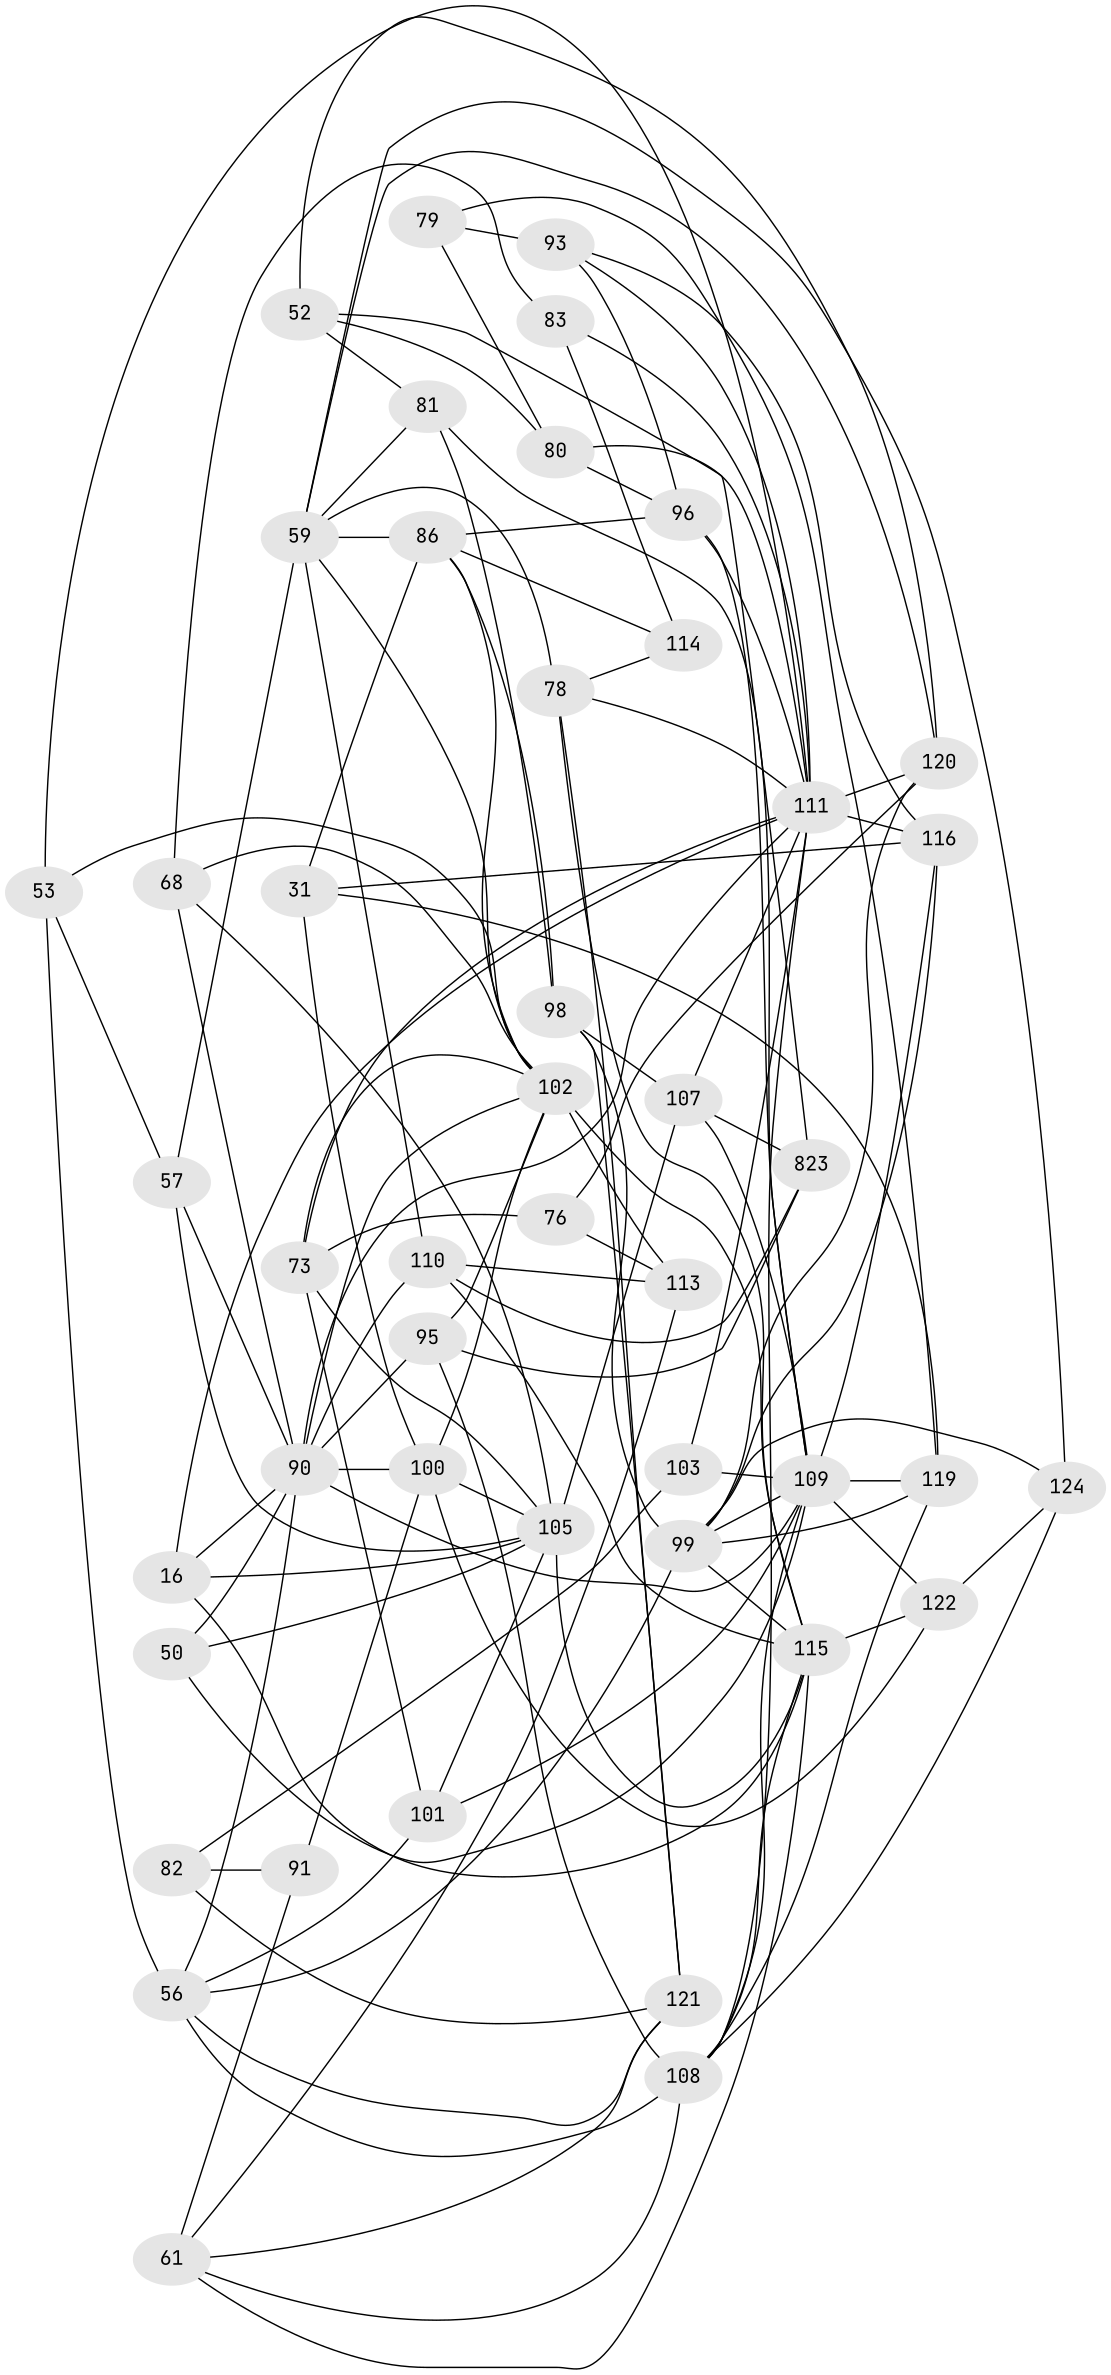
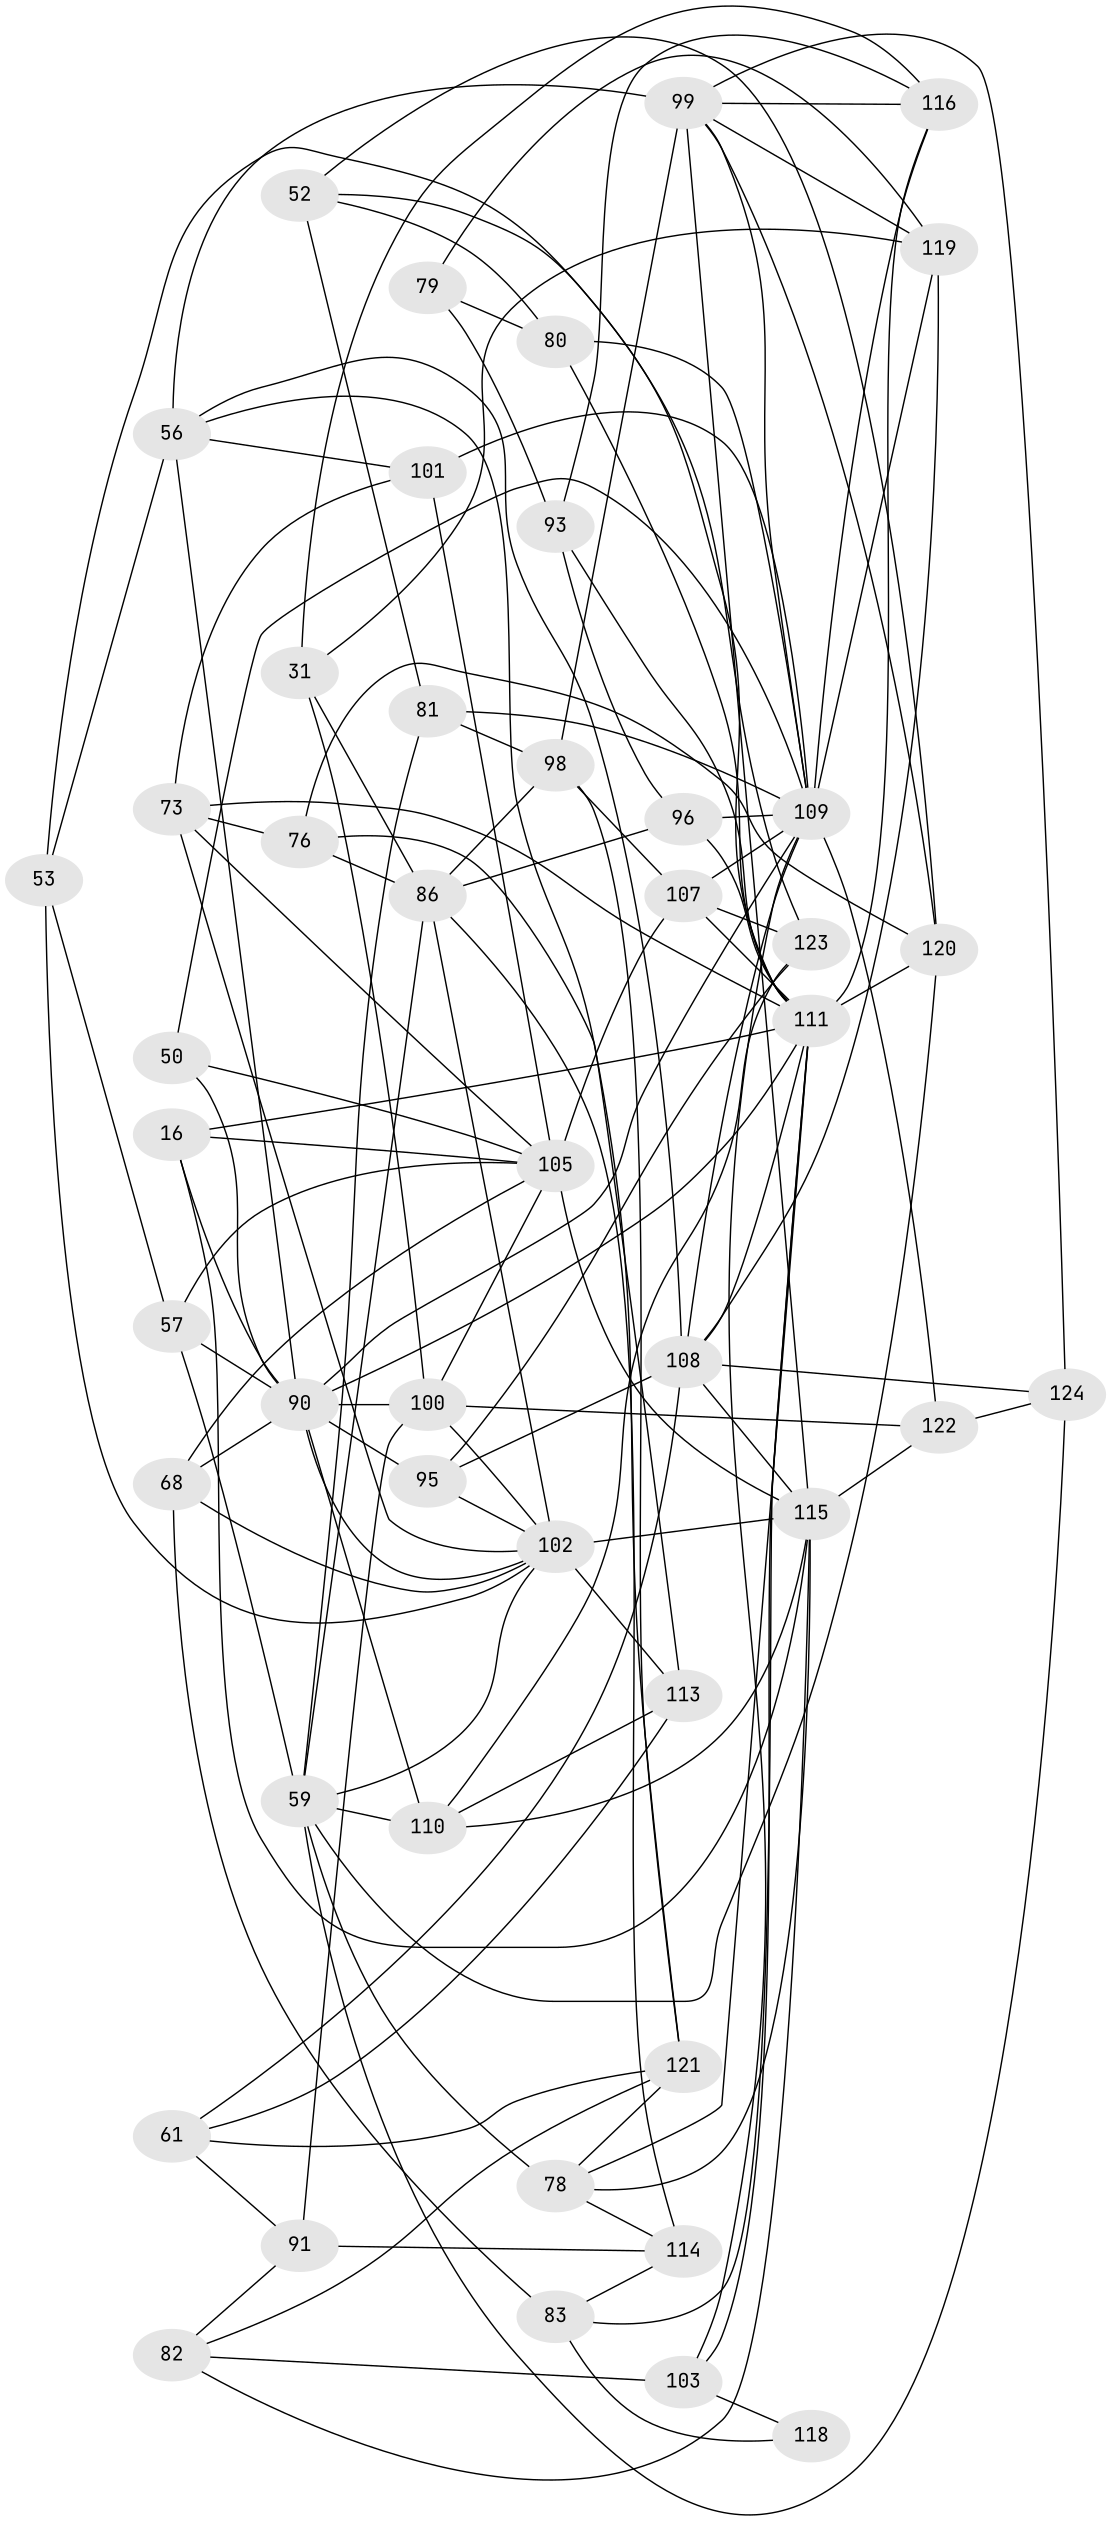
edge "80" -- "96": now "80" -- "109"
edge "76" -- "86": added
node "823": label "823" -> "123"
edge "115" -- "61": now "115" -- "82"
edge "91" -- "114": added
node "118": added
